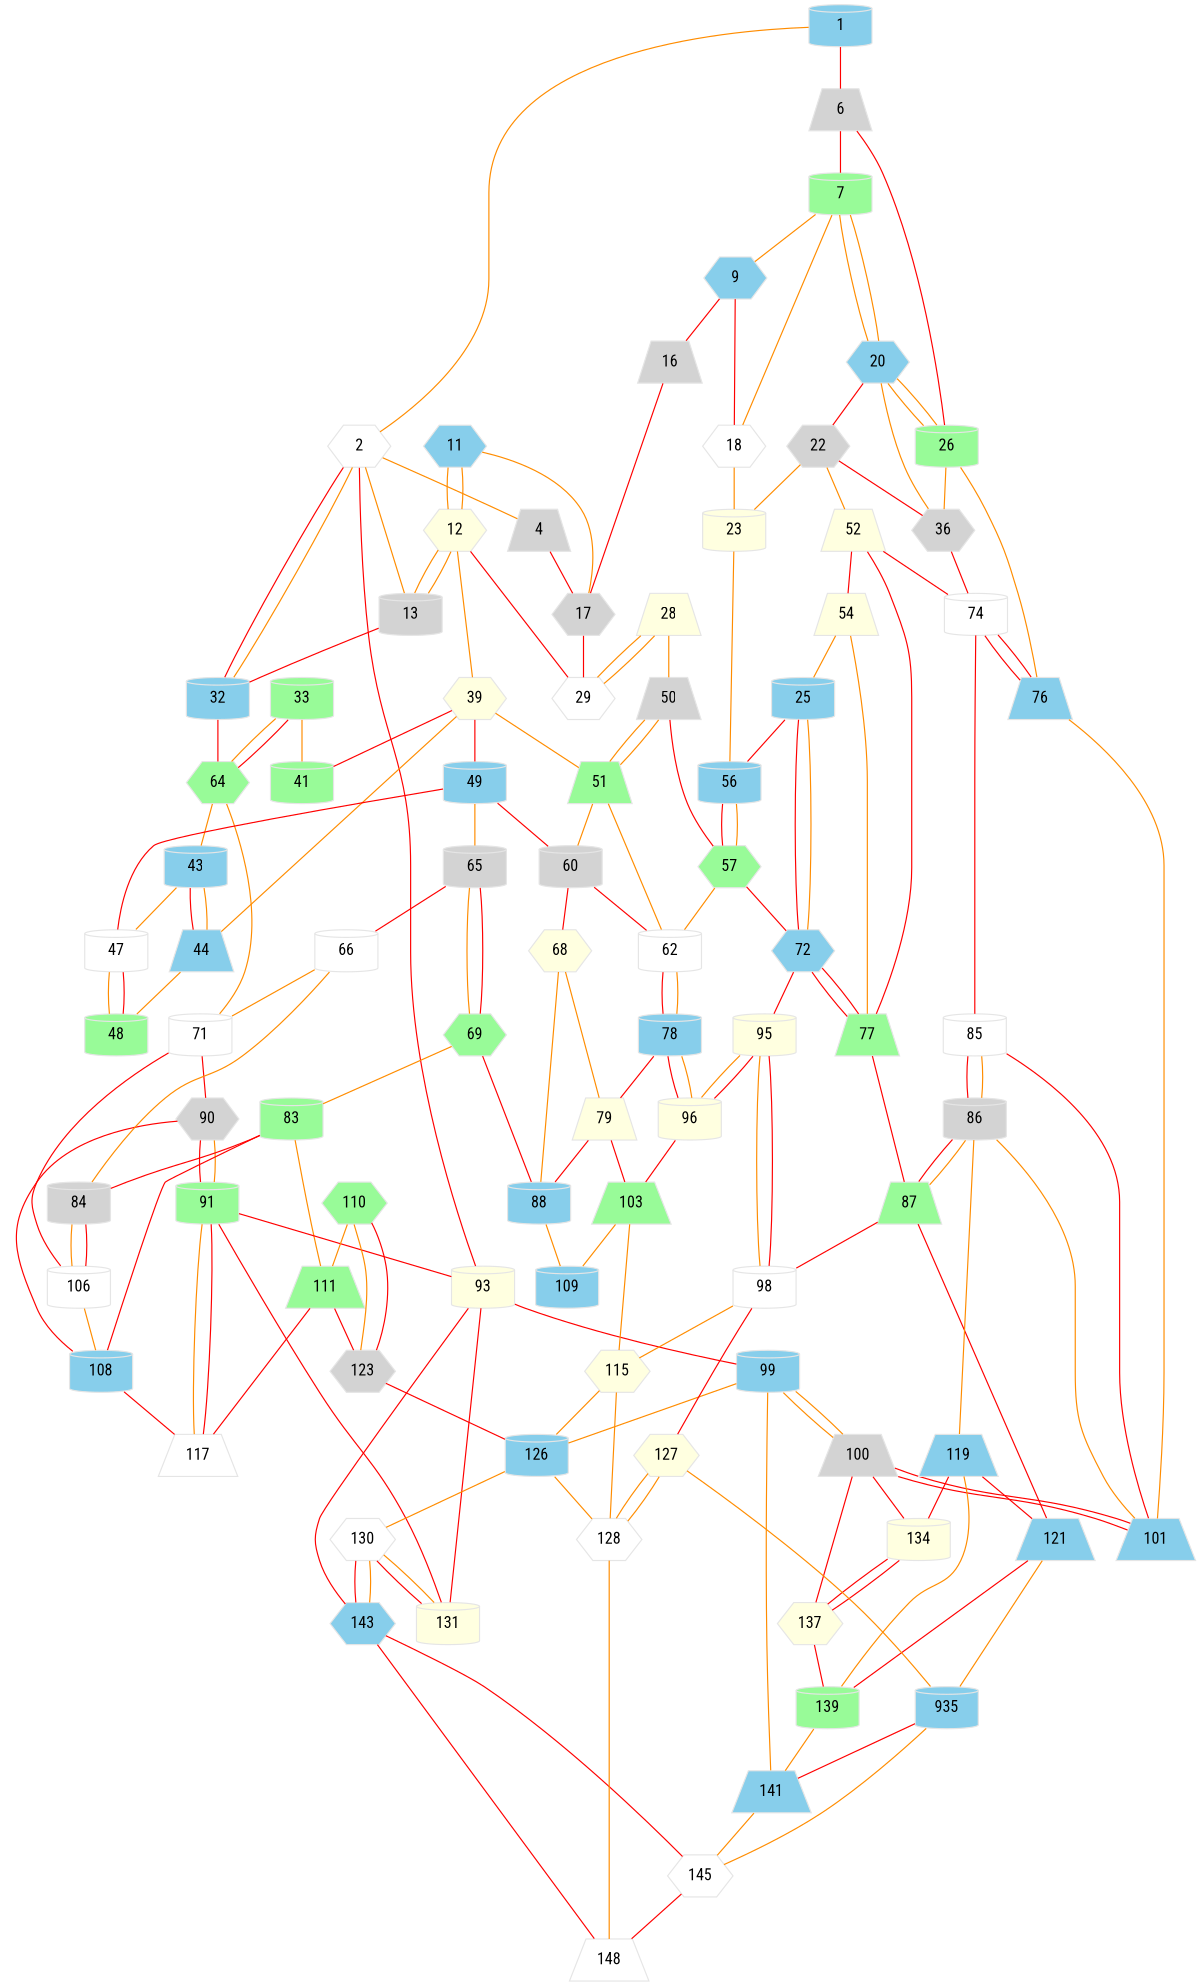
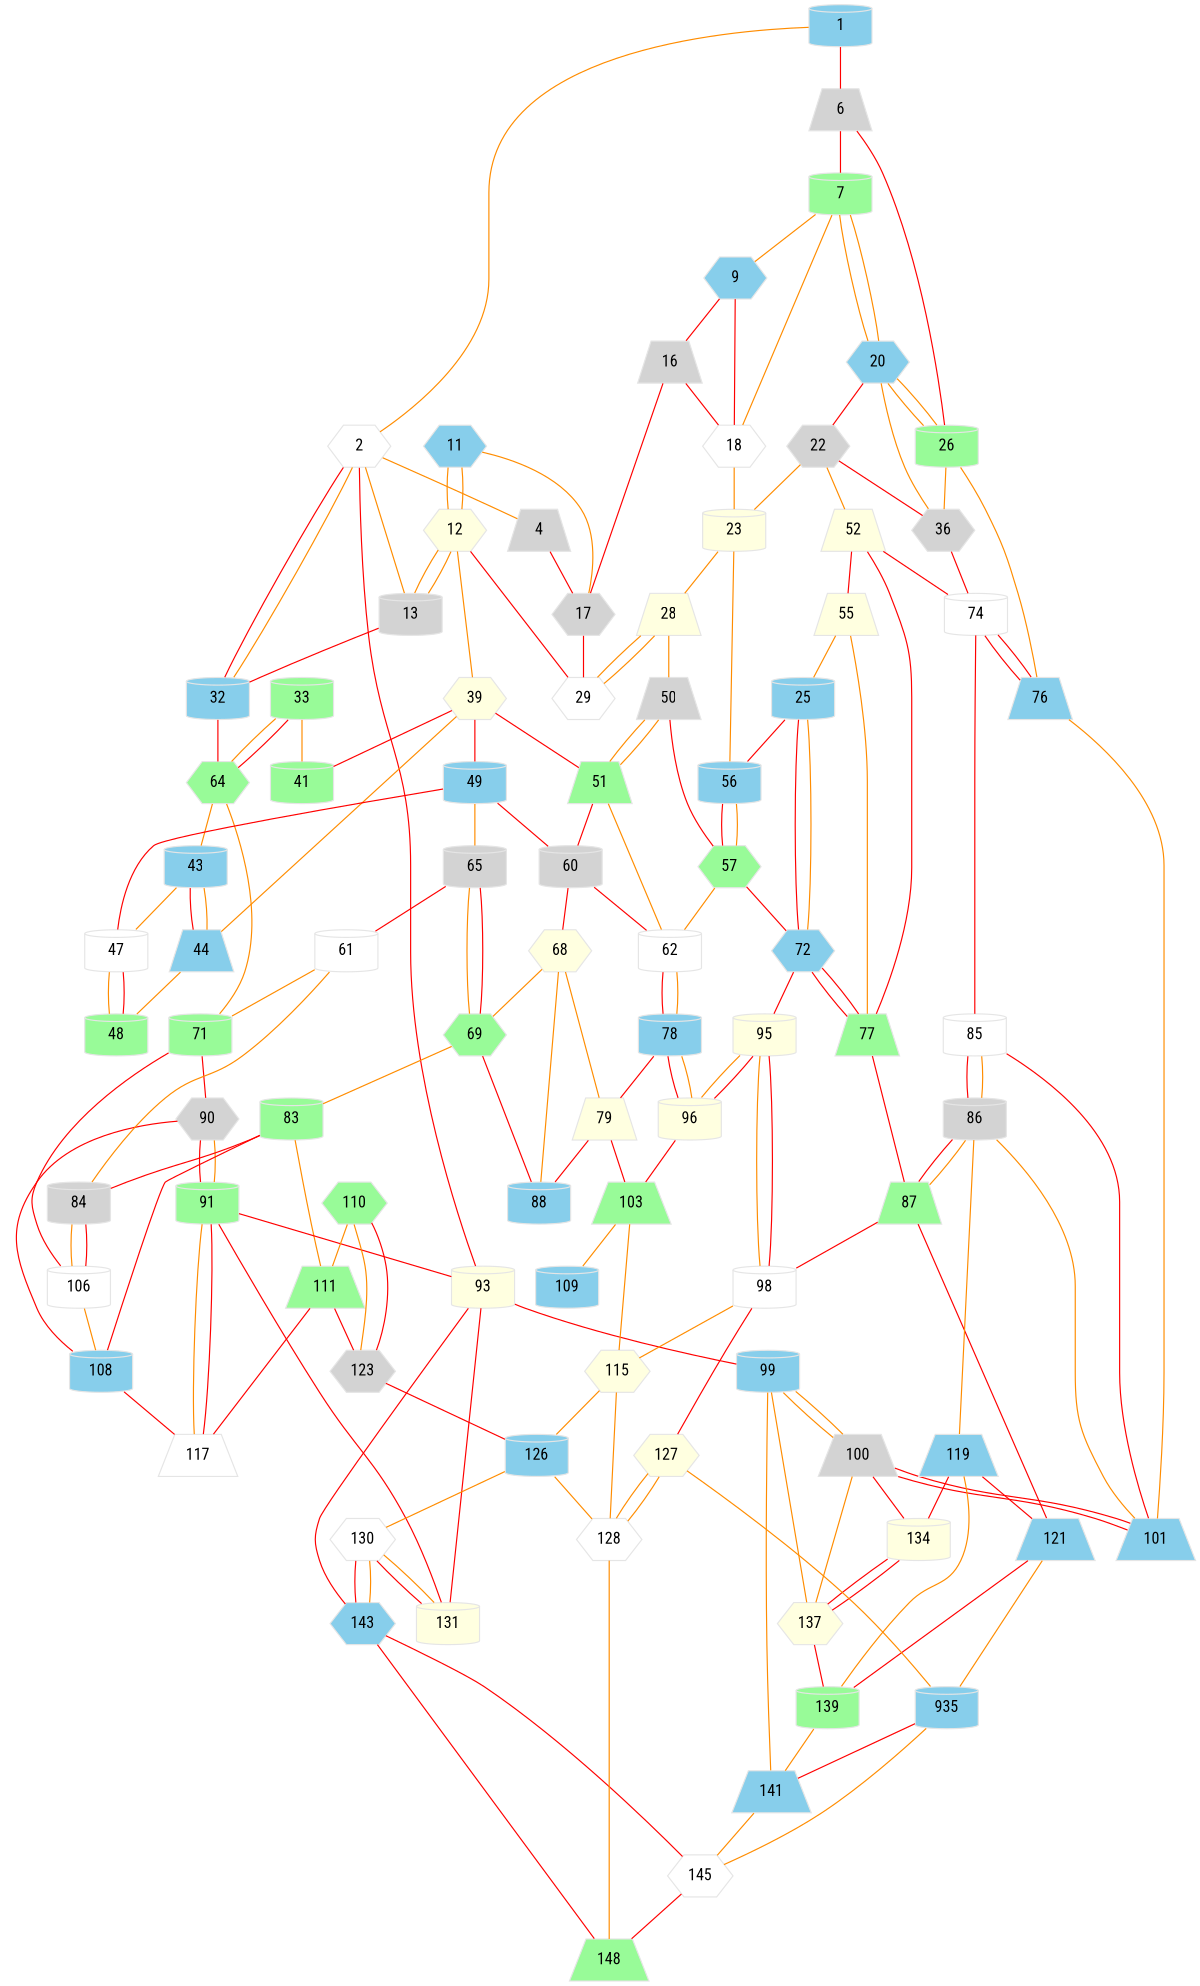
edge "16" -- "18": added
edge "23" -- "28": added
node "54": label "54" -> "55"
edge "39" -- "51": color darkorange -> red
edge "51" -- "60": color darkorange -> red
node "66": label "66" -> "61"
edge "68" -- "69": added
node "71": fillcolor white -> palegreen
edge "88" -- "109": removed
edge "99" -- "126": now "99" -- "137"
edge "100" -- "137": color red -> darkorange
node "148": fillcolor white -> palegreen
